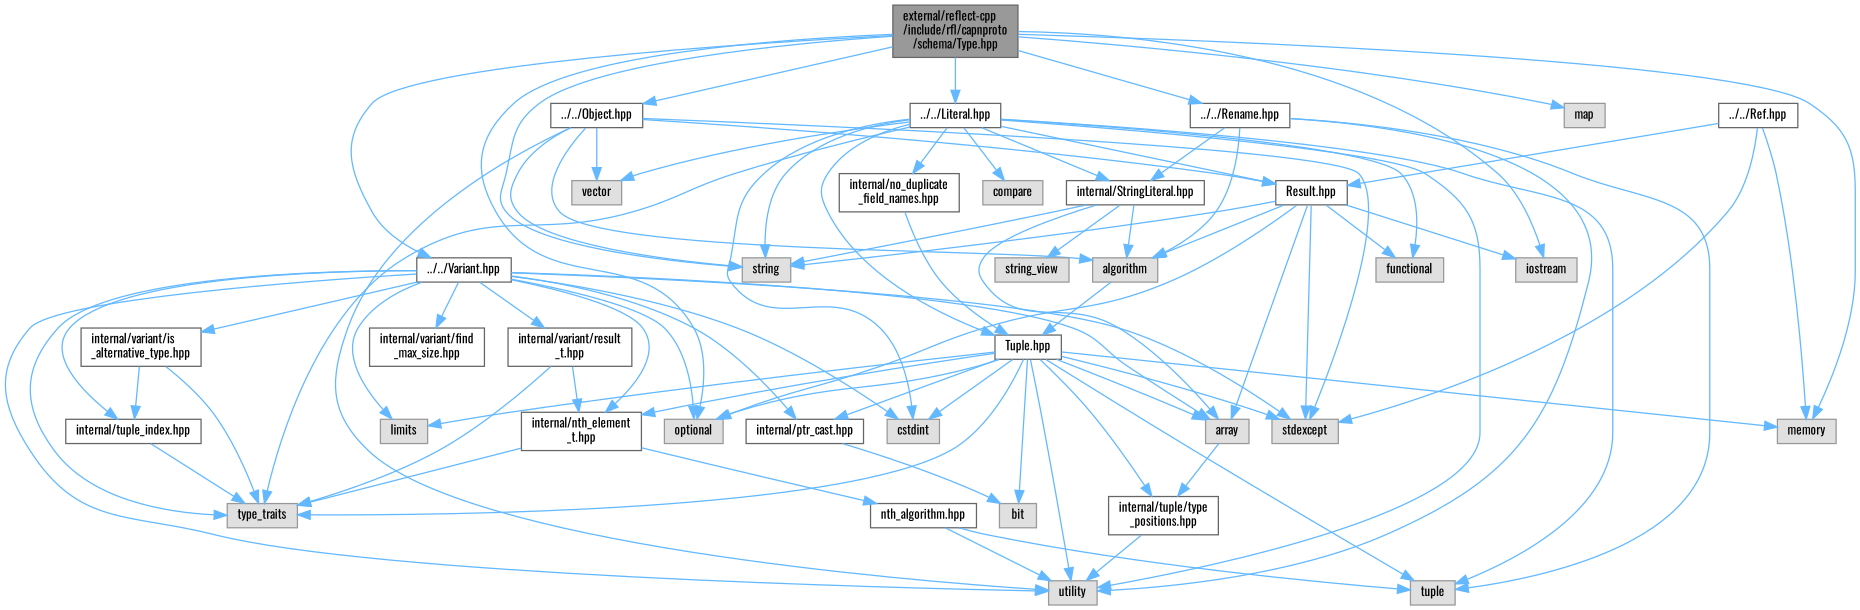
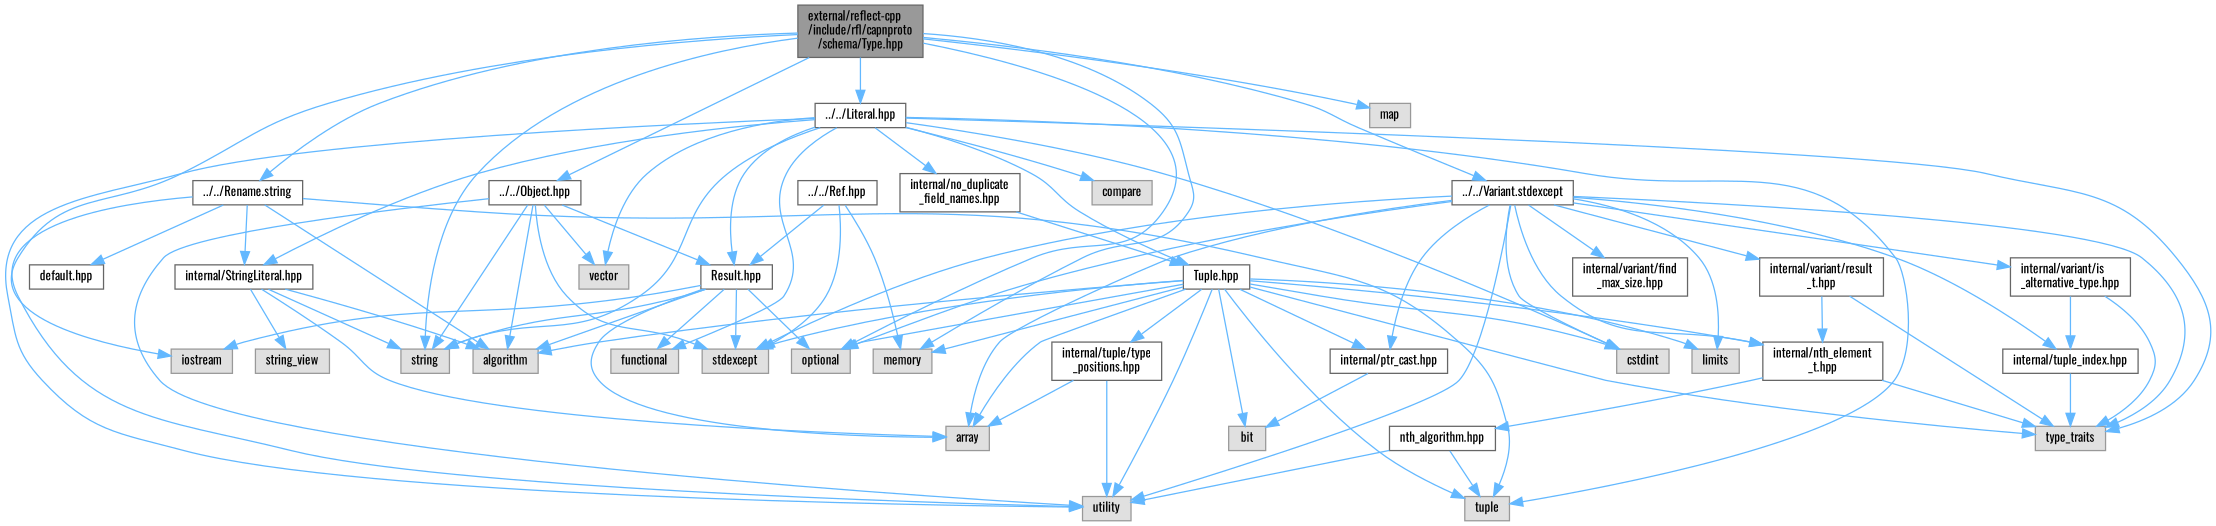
node "../../Rename.hpp": label "../../Rename.hpp" -> "../../Rename.string"
node "../../Variant.hpp": label "../../Variant.hpp" -> "../../Variant.stdexcept"
node "default.hpp": added
edge "algorithm" -> "Tuple.hpp": reversed
edge "array" -> "internal/tuple/type _positions.hpp": reversed
